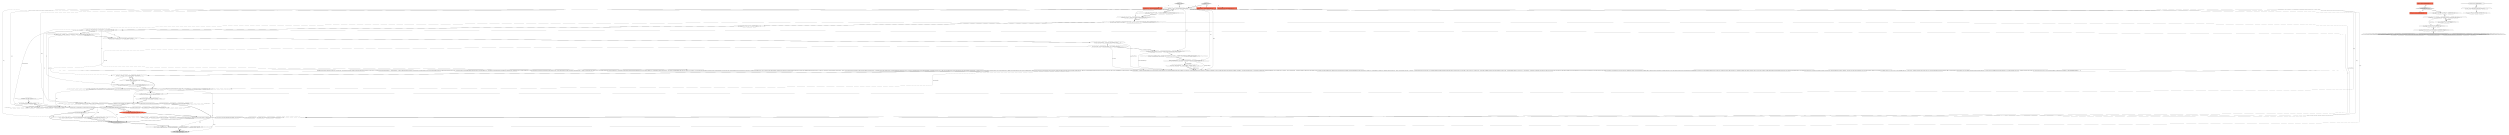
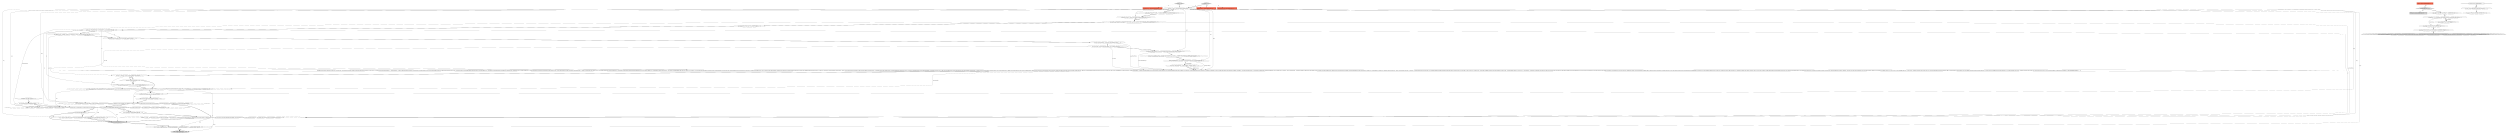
node "HttpResponse response@@@2@@@['0', '0', '1']": fillcolor tomato -> lightgray
node "throw new RuntimeException(e)@@@222@@@['1', '0', '0']": fillcolor tomato -> white
